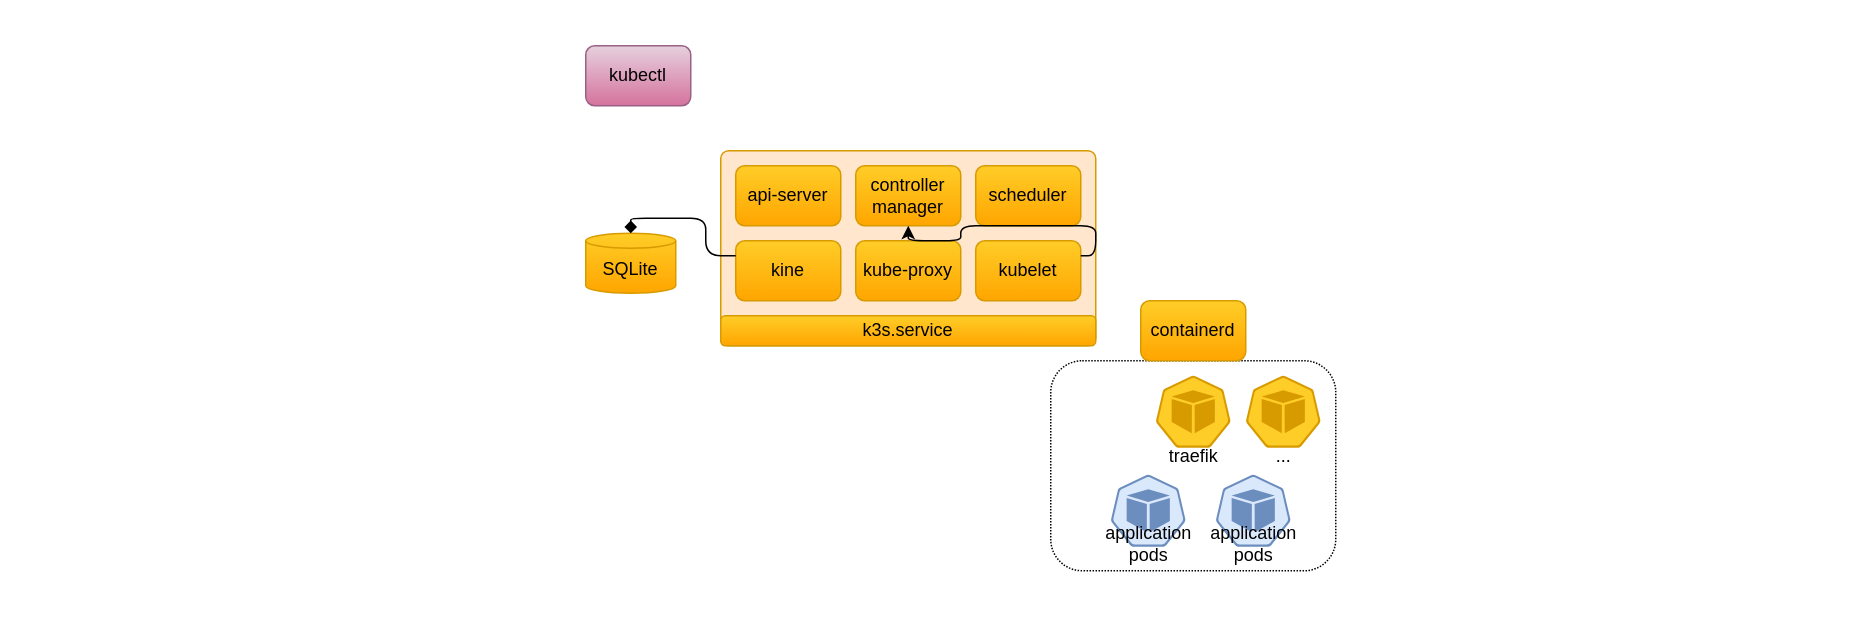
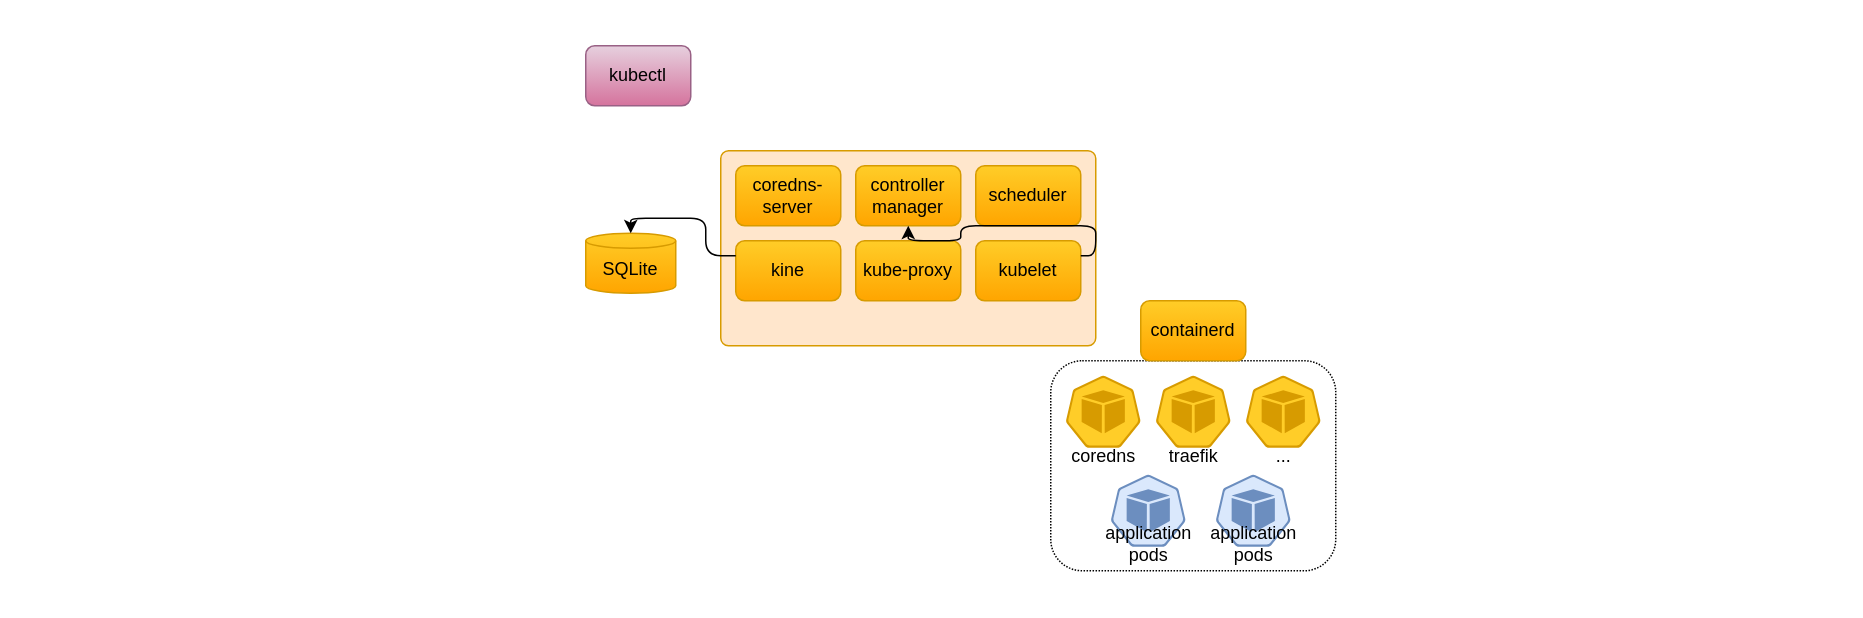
node "api-server": label "api-server" -> "coredns-server"
edge "kine" -> "SQLite": arrowhead diamond -> classic
node "k3s.service": removed
node "coredns": added
